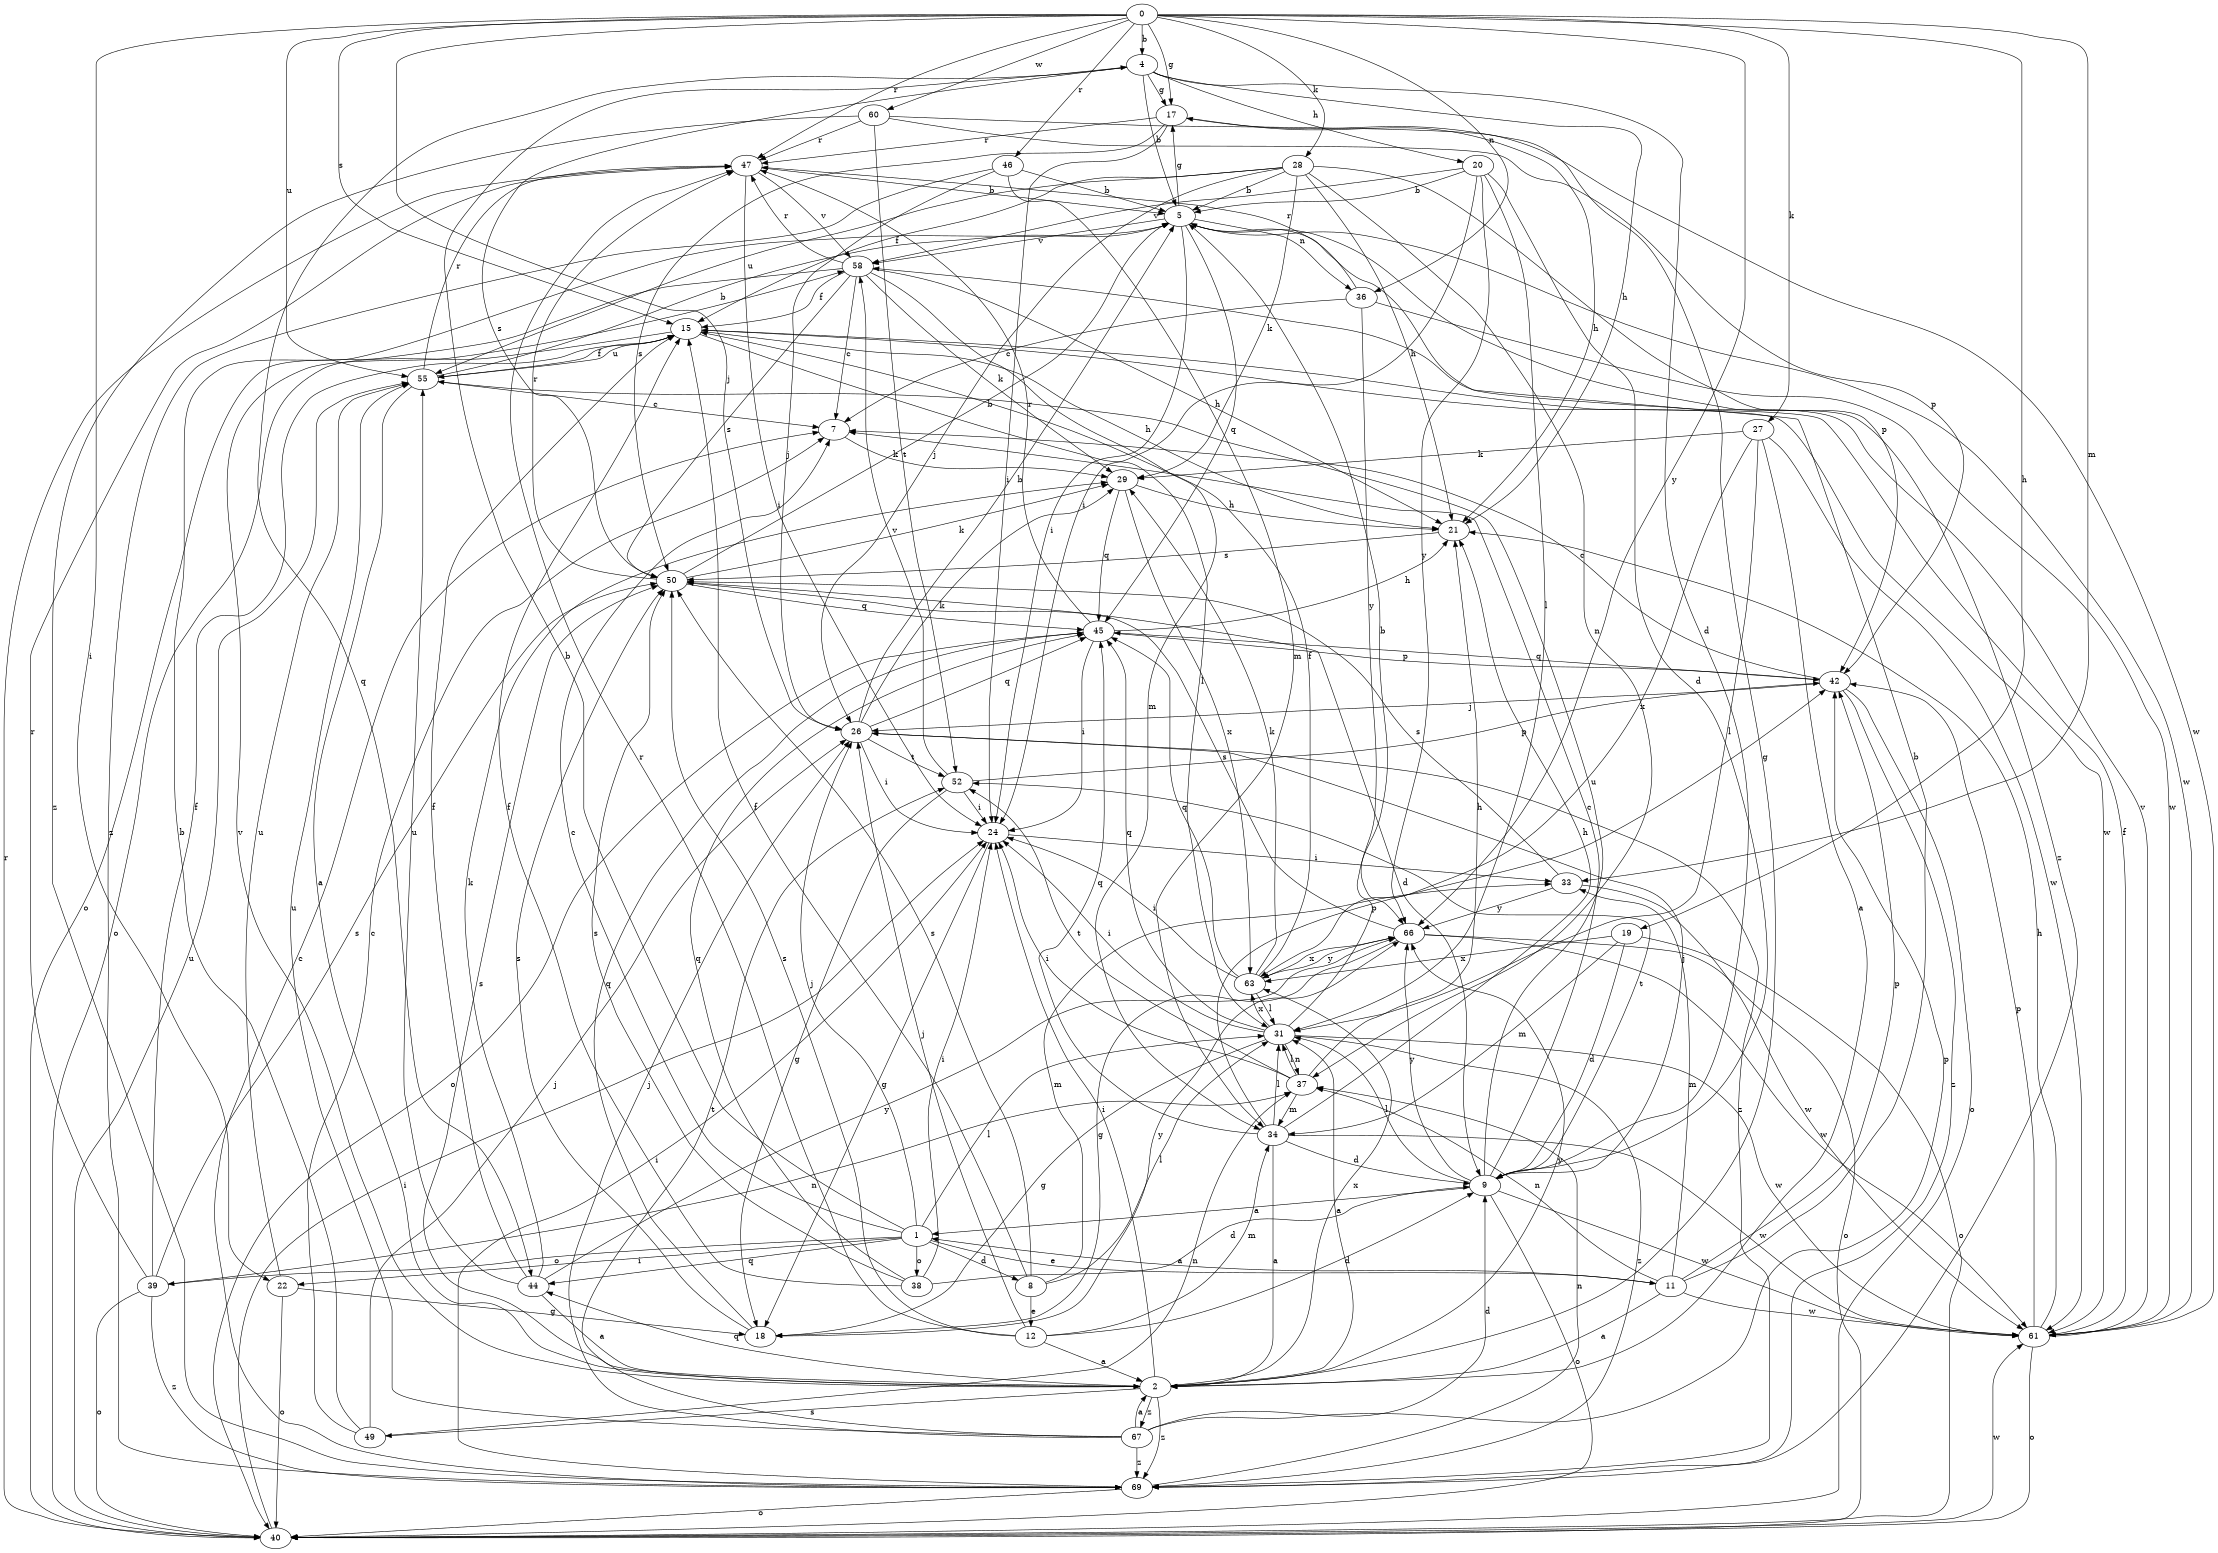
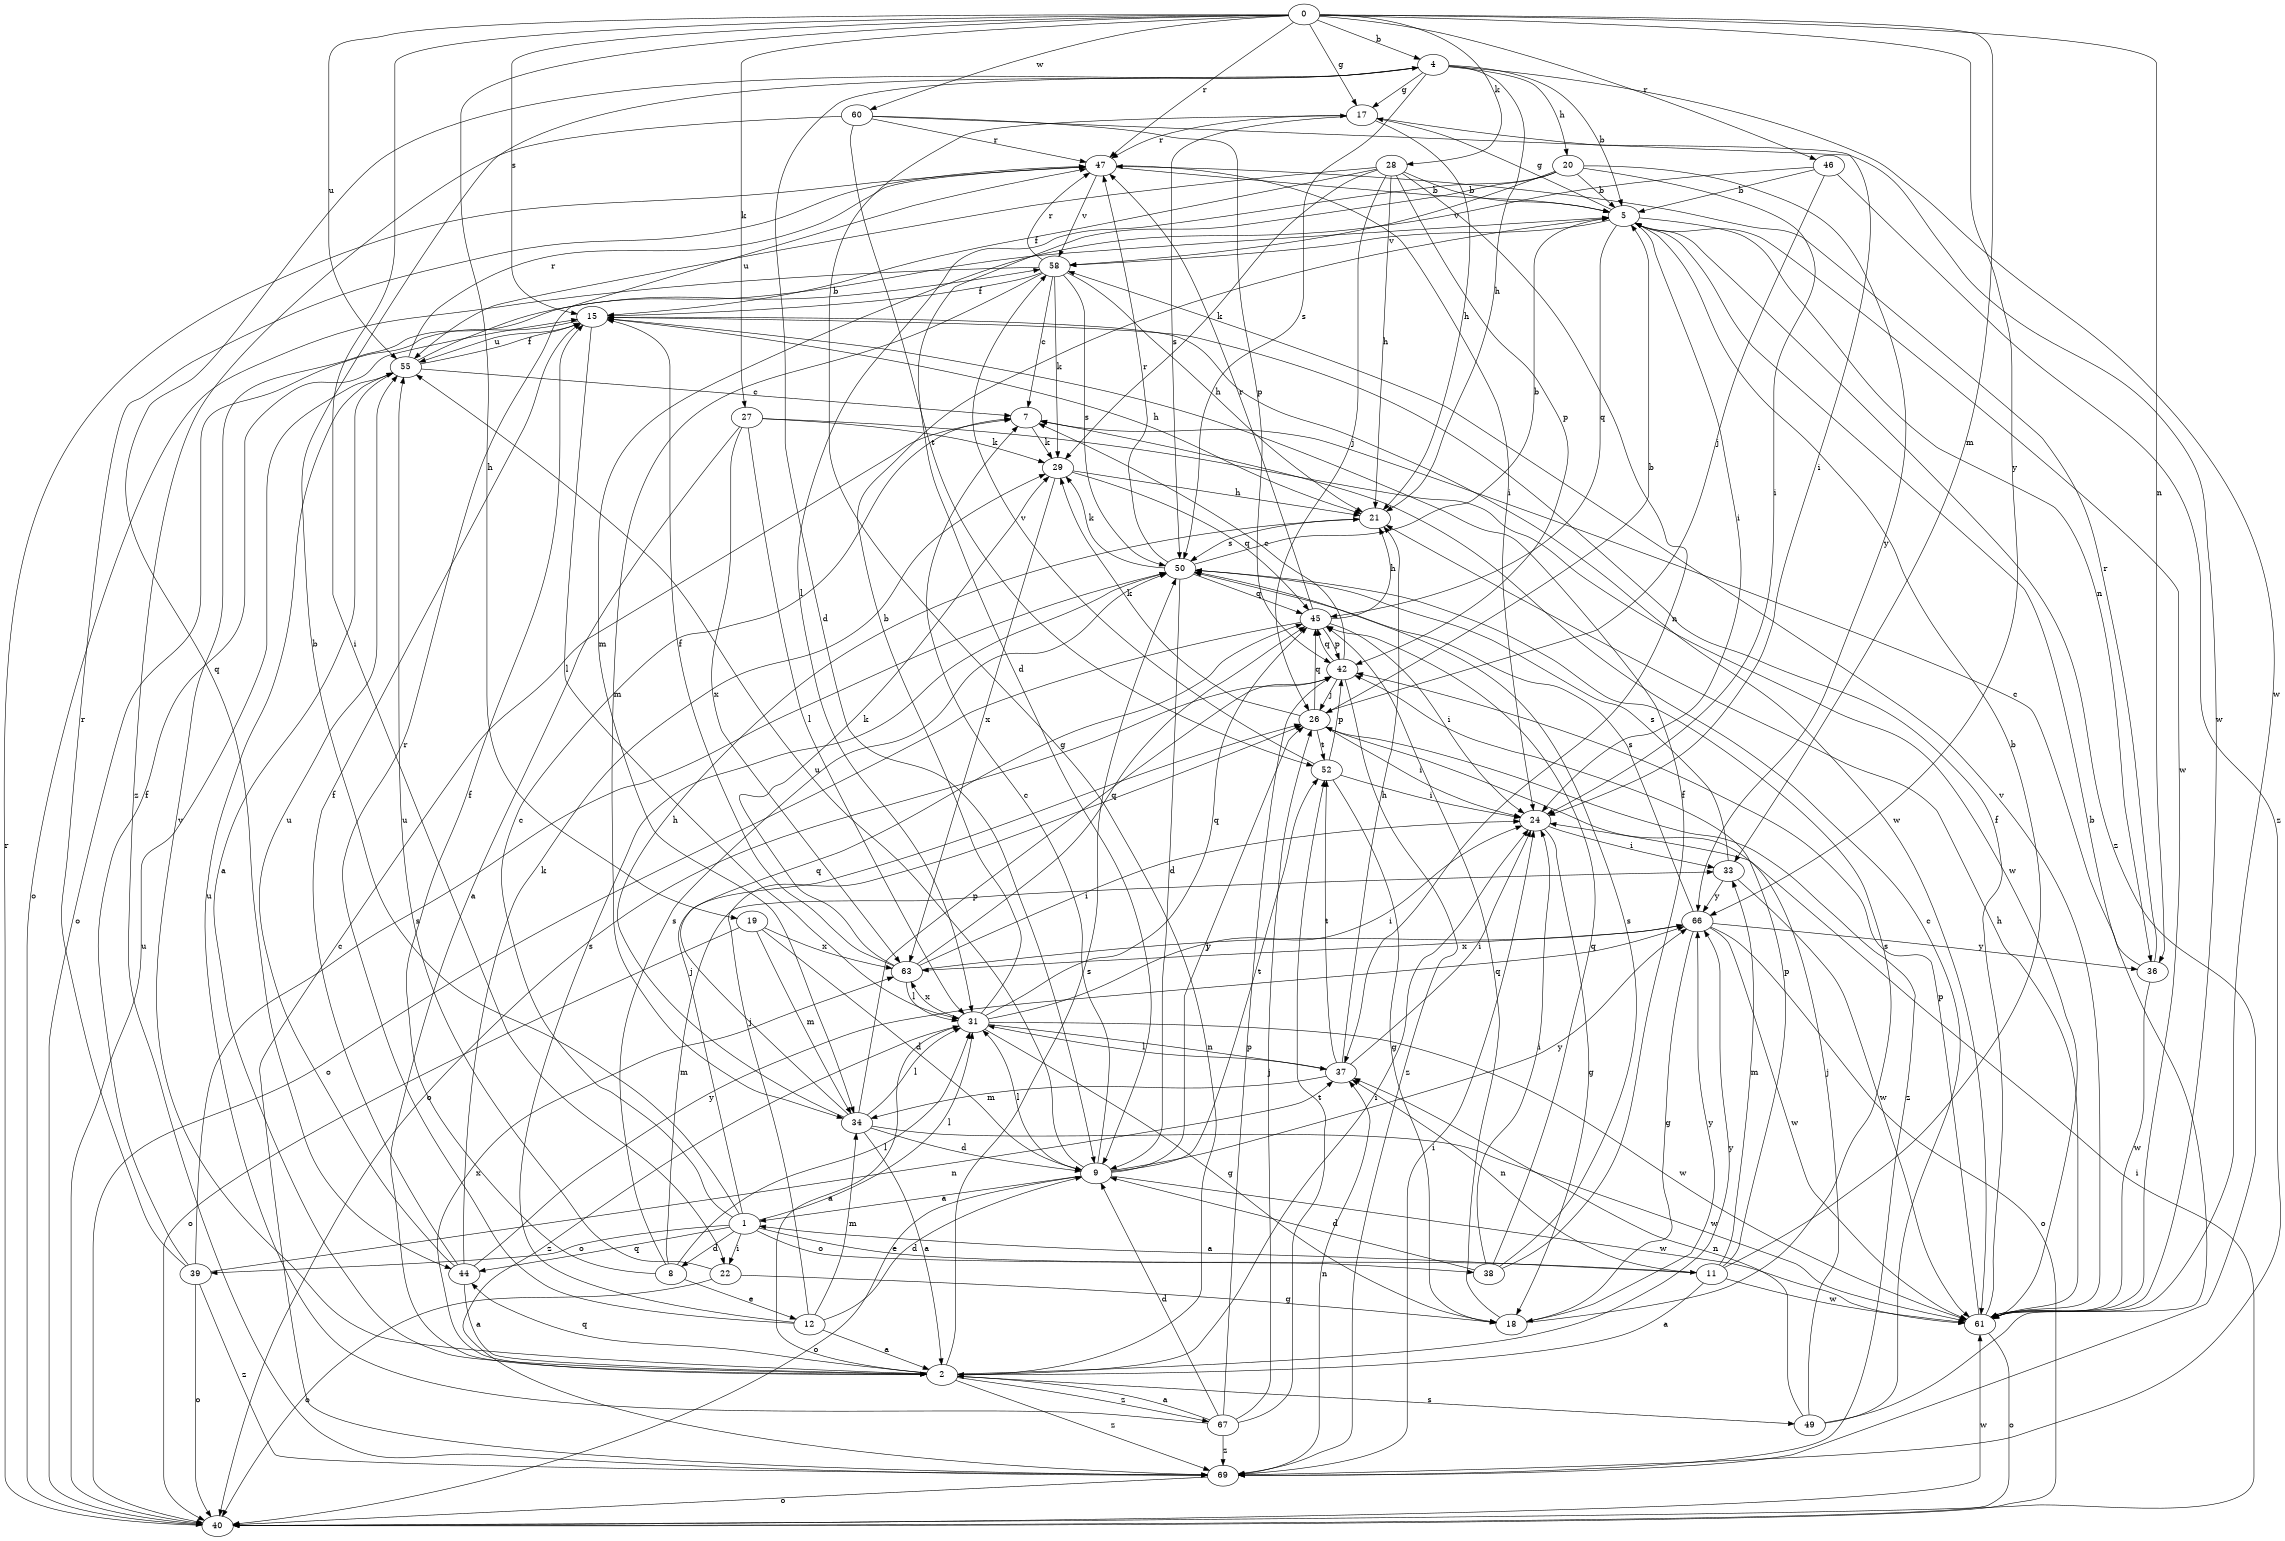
edge "0" -> "26": removed, label "j"
edge "4" -> "61": added, label "w"
edge "36" -> "66": reversed
